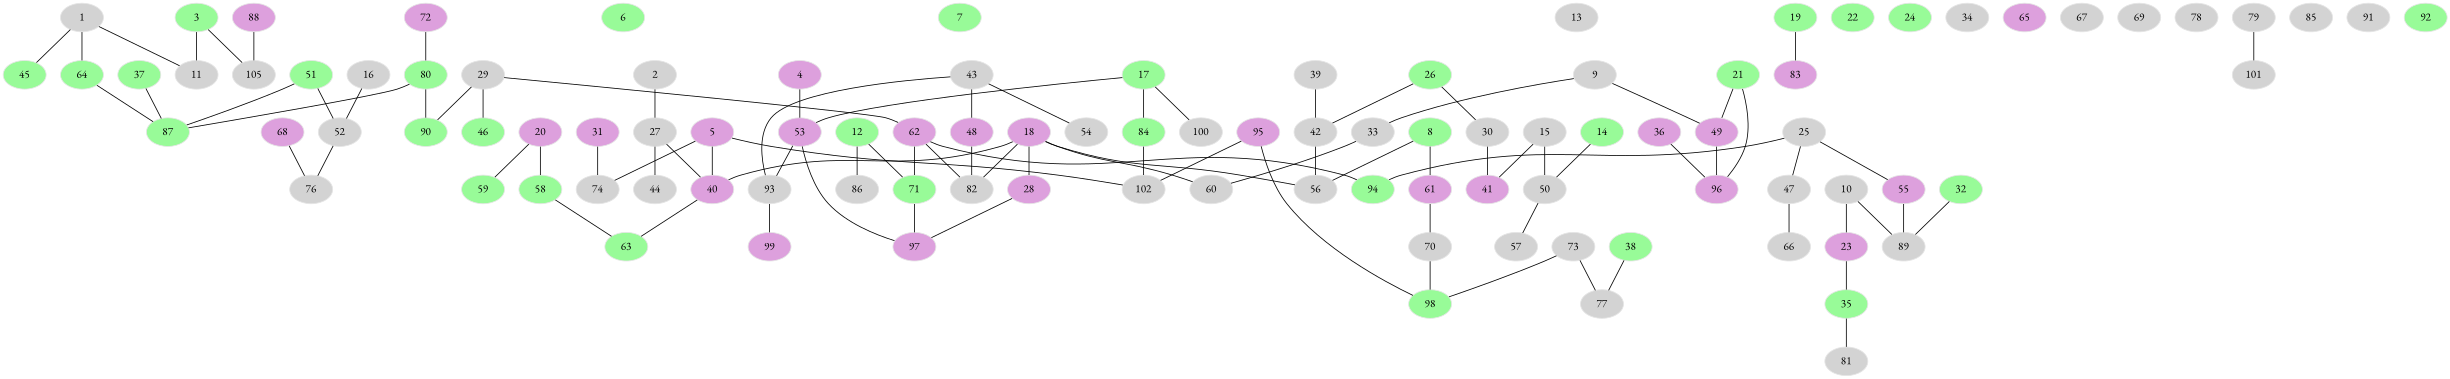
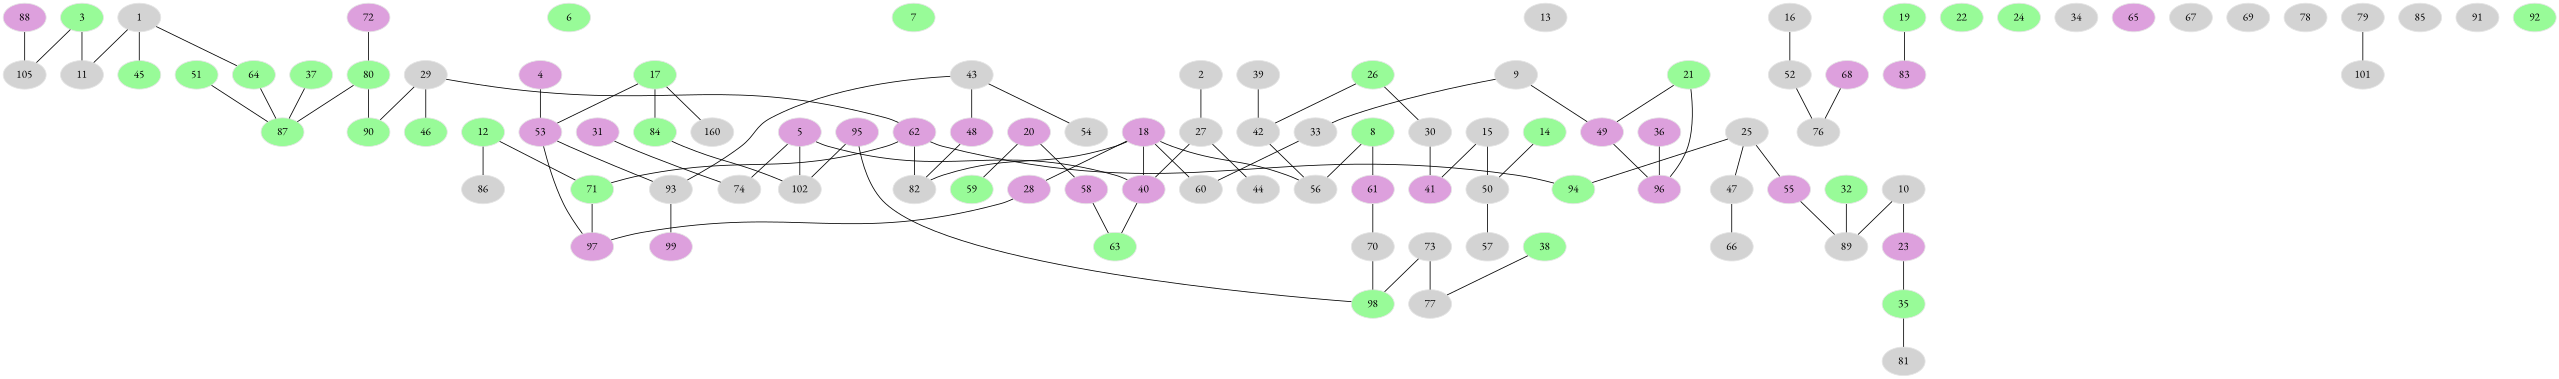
edge "51" -- "52": removed
node "100": label "100" -> "160"
node "58": fillcolor palegreen -> plum
